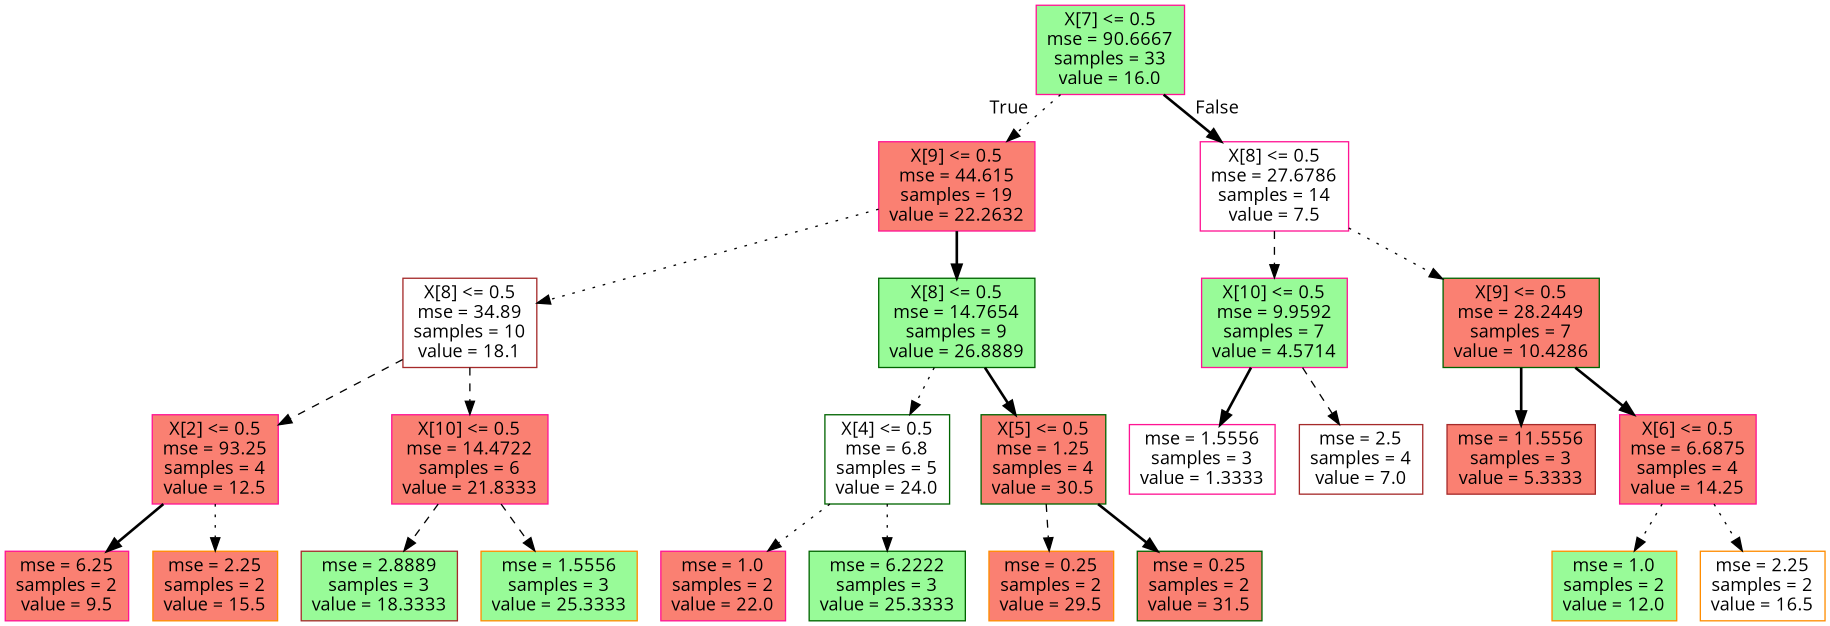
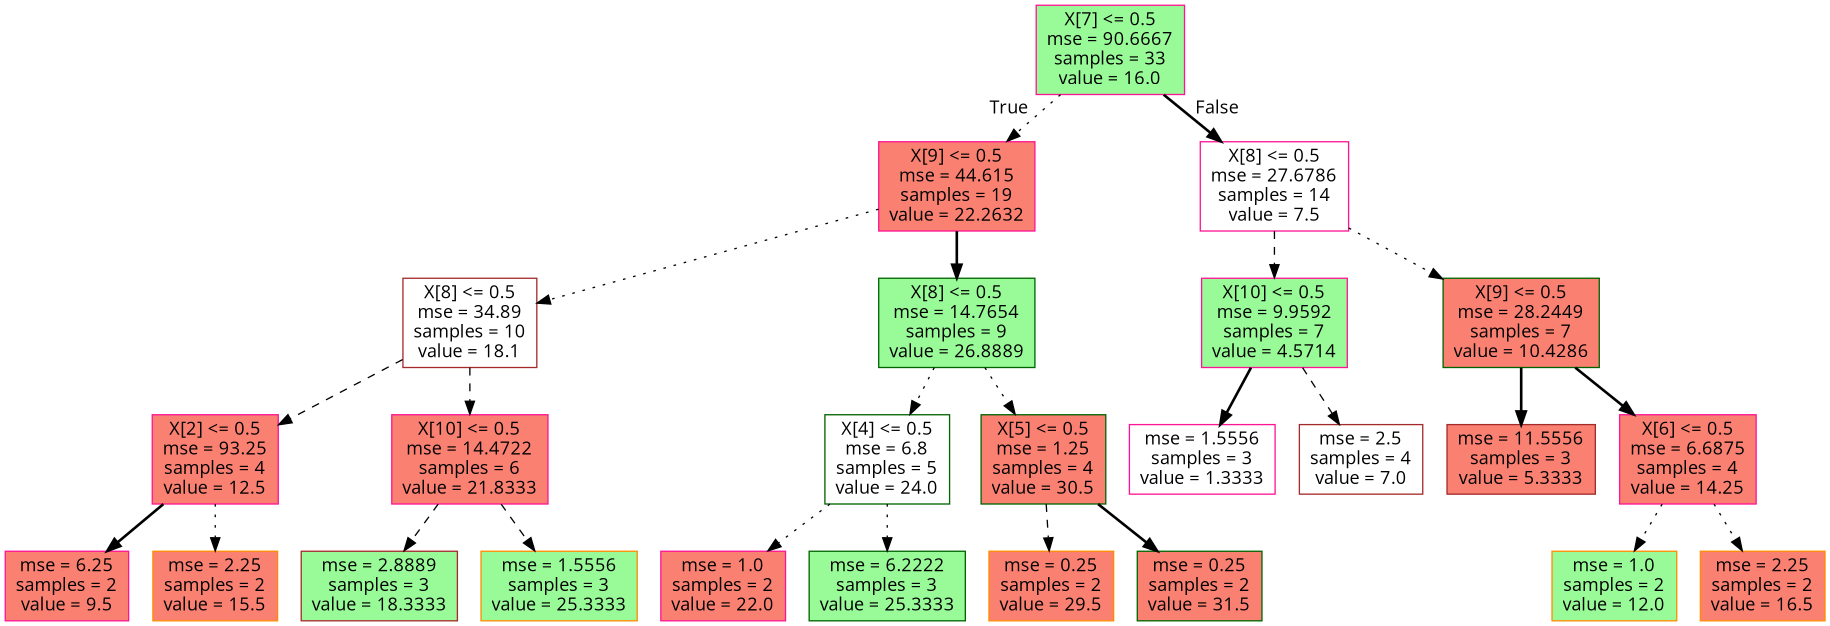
edge "X[8] <= 0.5 mse = 14.7654 samples = 9 value = 26.8889" -> "X[5] <= 0.5 mse = 1.25 samples = 4 value = 30.5": style bold -> dotted
node "mse = 2.25 samples = 2 value = 16.5": fillcolor white -> salmon
